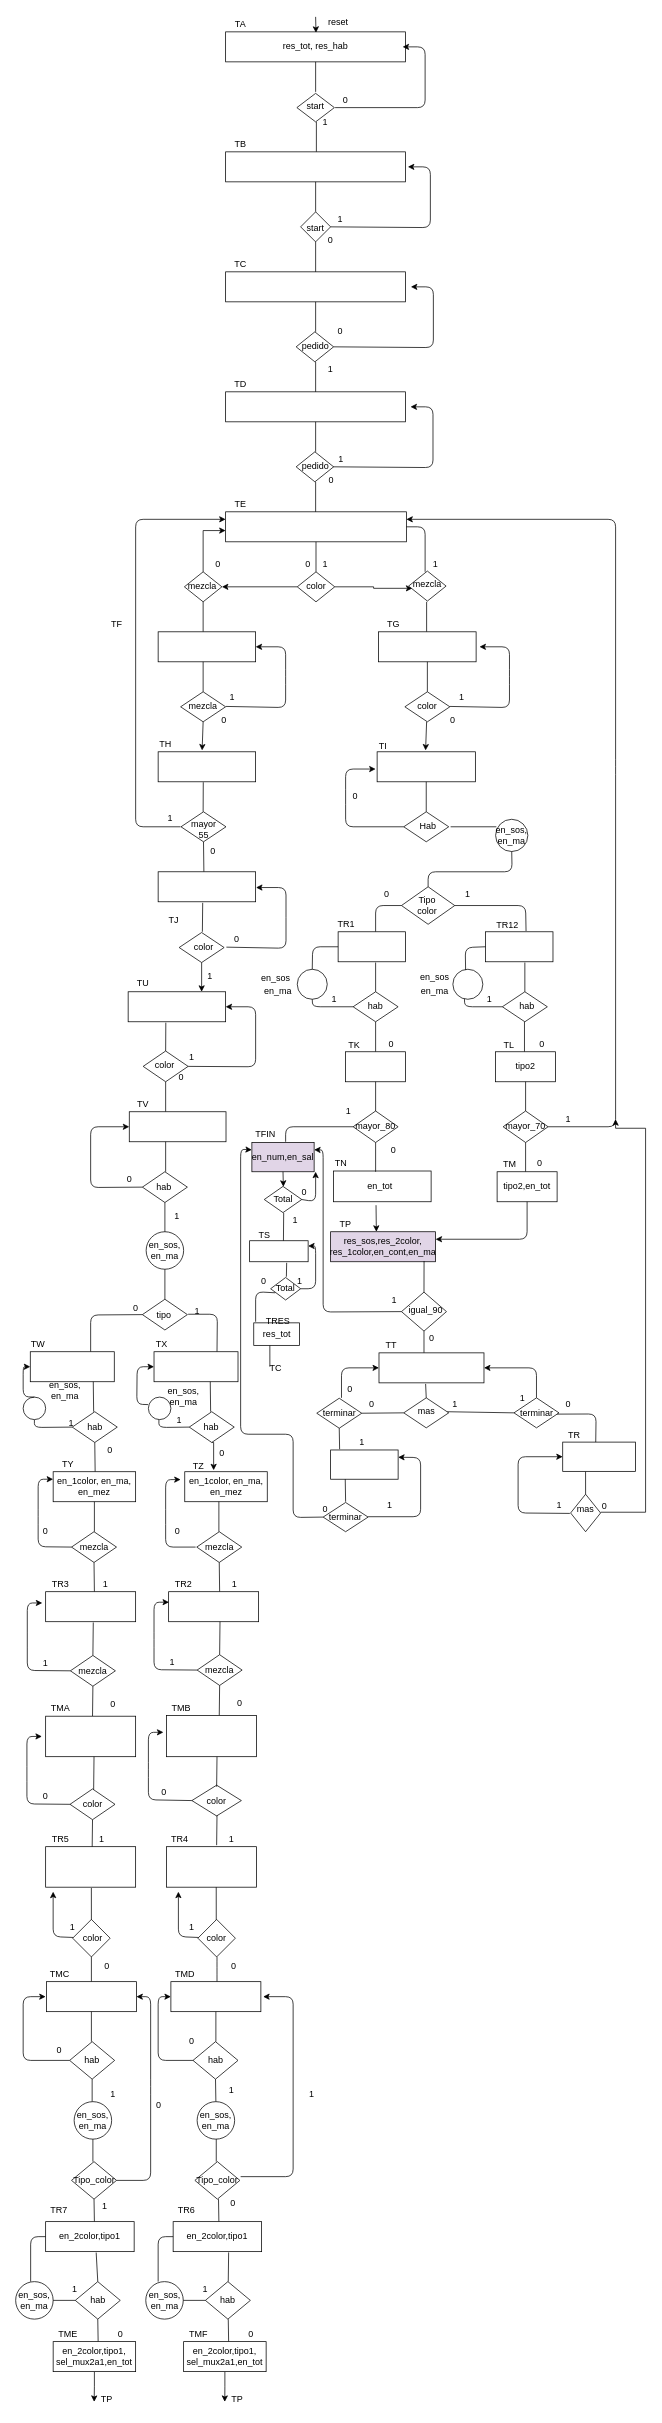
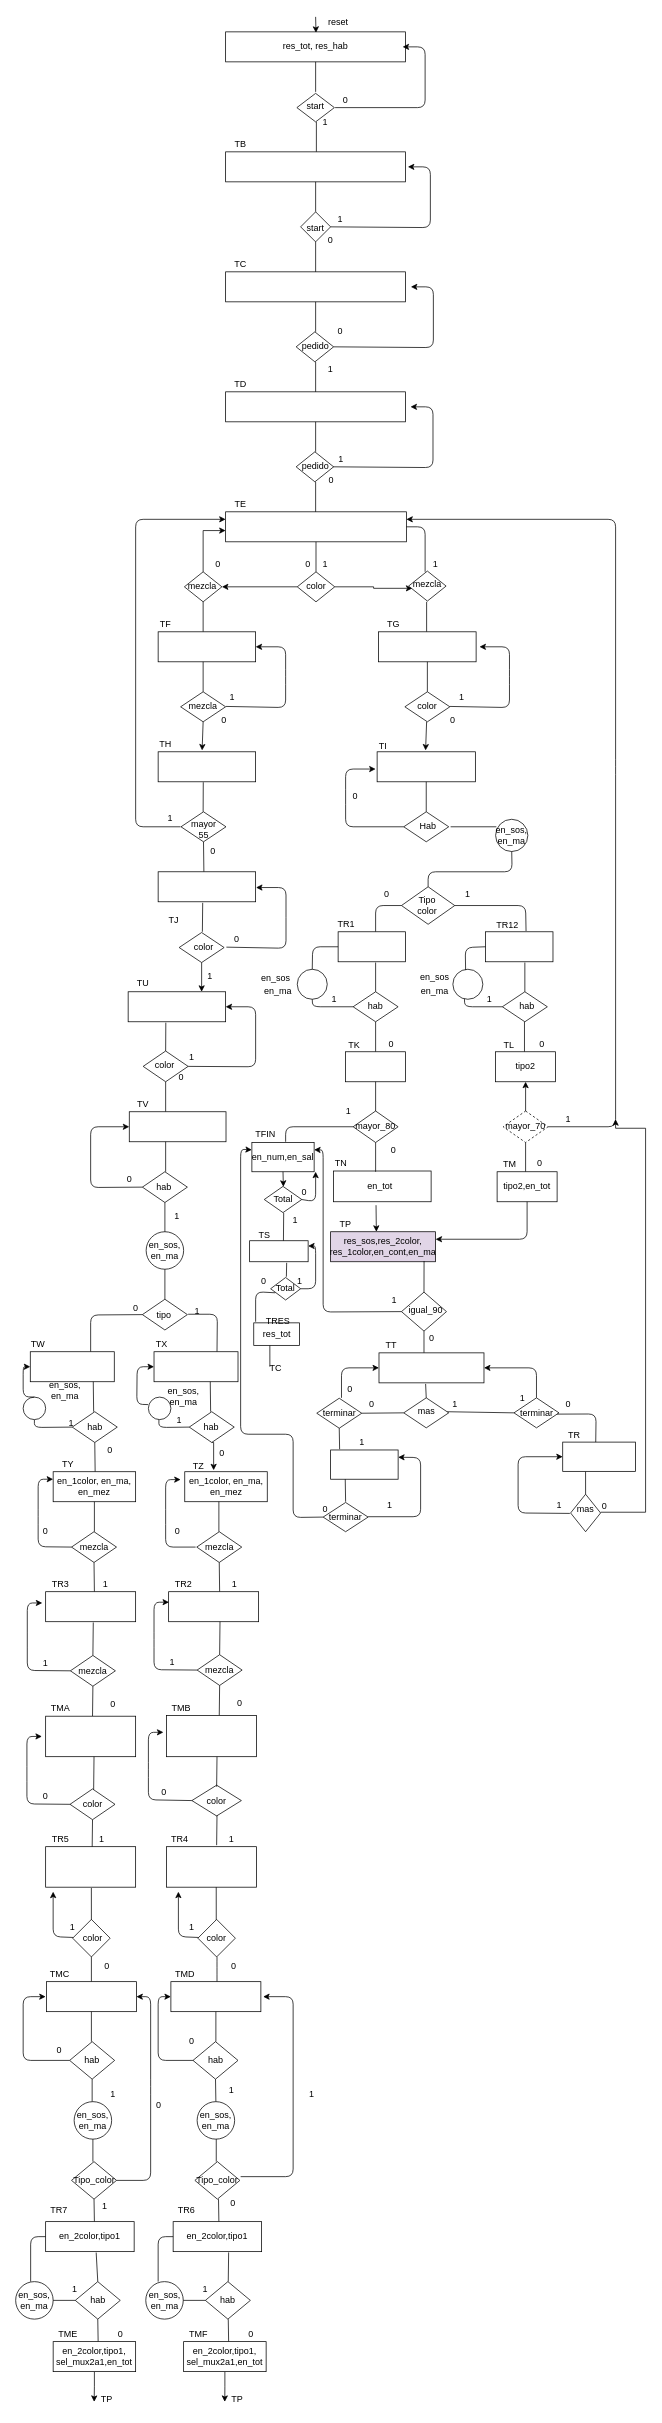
node "TA": removed
node "TF": moved (117, 624) -> (165, 624)
edge "tipo2" -- "mayor_70": arrowhead none -> classic
node "mayor_70": style solid -> dashed
node "en_num,en_sal": fillcolor #e1d5e7 -> #ffffff
